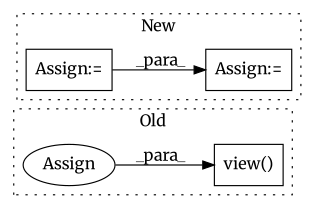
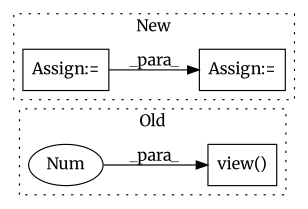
node "Assign": label "Assign" -> "Num"
